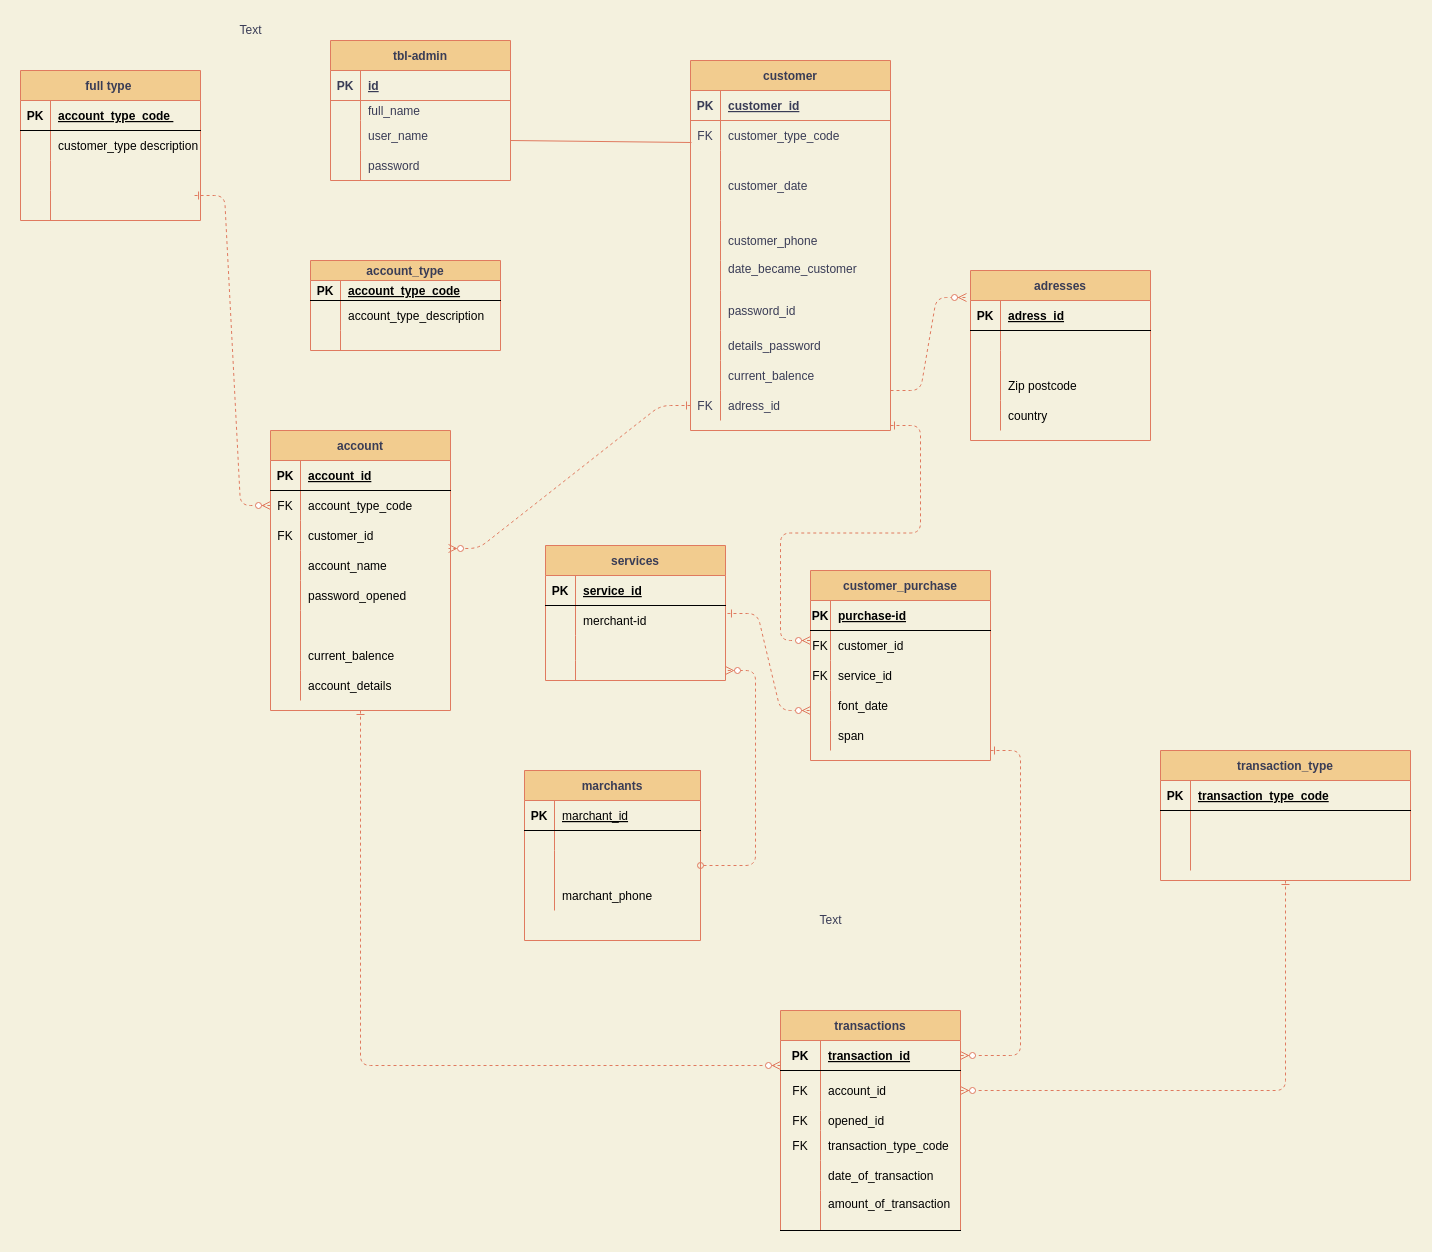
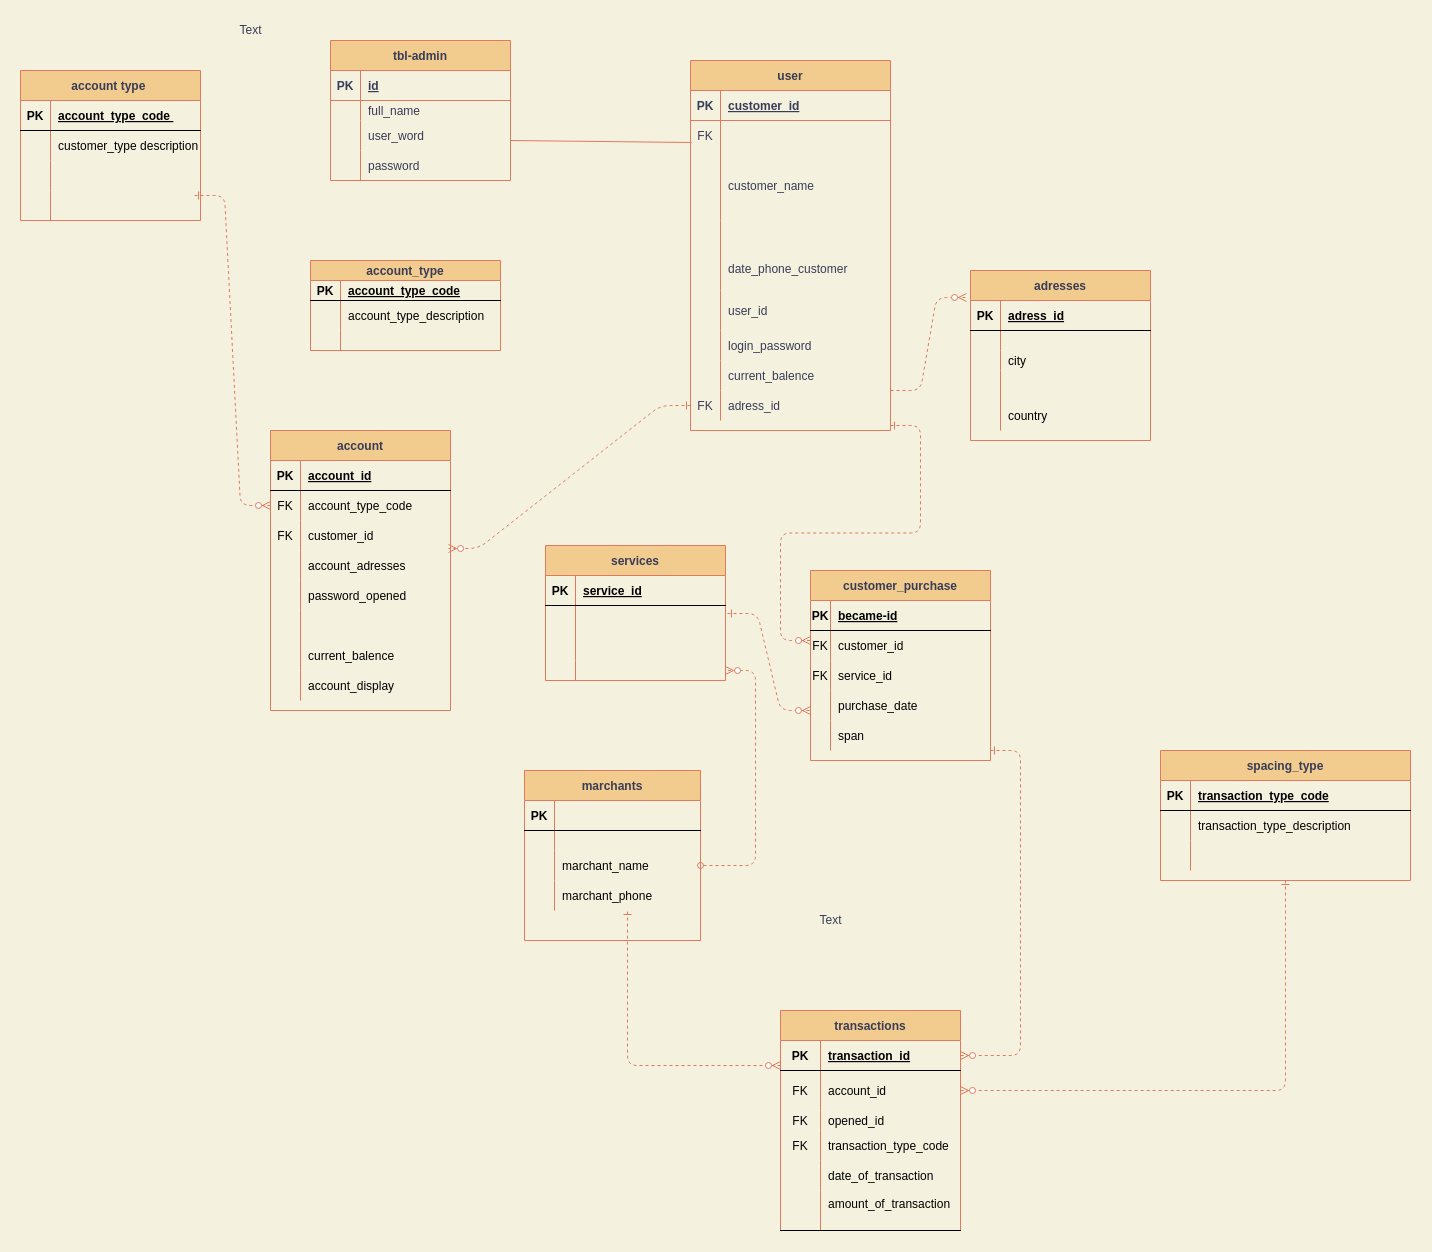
node "customer": label "customer" -> "user"
node "full type": label "full type" -> "account type"
node "user_name": label "user_name" -> "user_word"
node "customer_type_code": removed
node "customer_date": label "customer_date" -> "customer_name"
node "customer_phone": removed
node "date_became_customer": label "date_became_customer" -> "date_phone_customer"
node "password_id": label "password_id" -> "user_id"
node "details_password": label "details_password" -> "login_password"
node "city": added
node "Zip postcode": removed
node "account_name": label "account_name" -> "account_adresses"
node "purchase-id": label "purchase-id" -> "became-id"
node "merchant-id": removed
node "account_details": label "account_details" -> "account_display"
node "font_date": label "font_date" -> "purchase_date"
node "transaction_type": label "transaction_type" -> "spacing_type"
node "marchant_id": removed
node "transaction_type_description": added
node "marchant_name": added
edge "account" -- "transactions": now "marchant_phone" -- "transactions"
